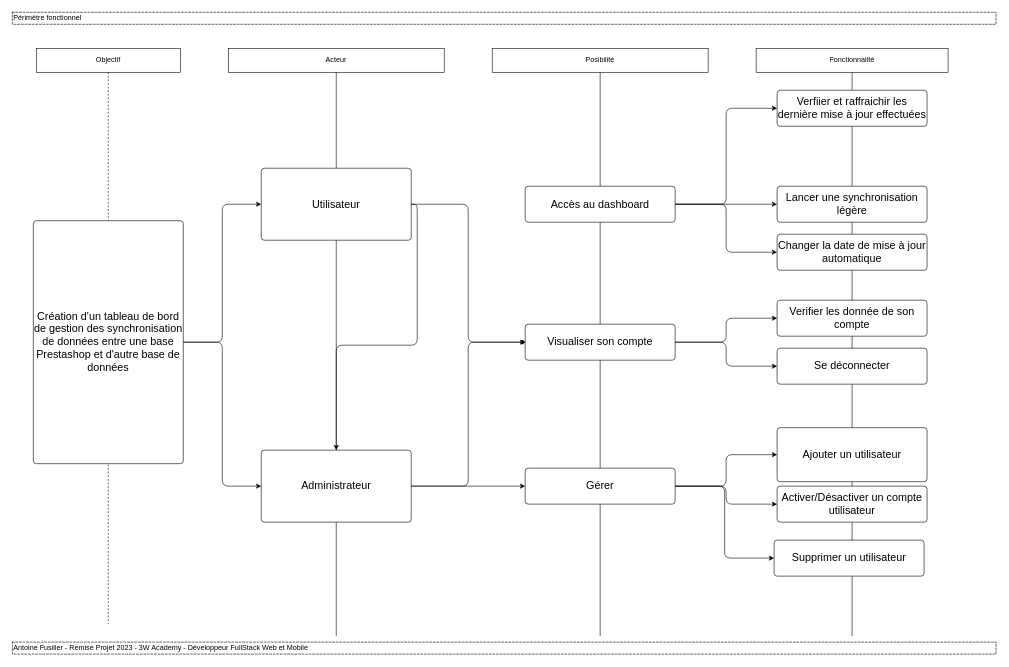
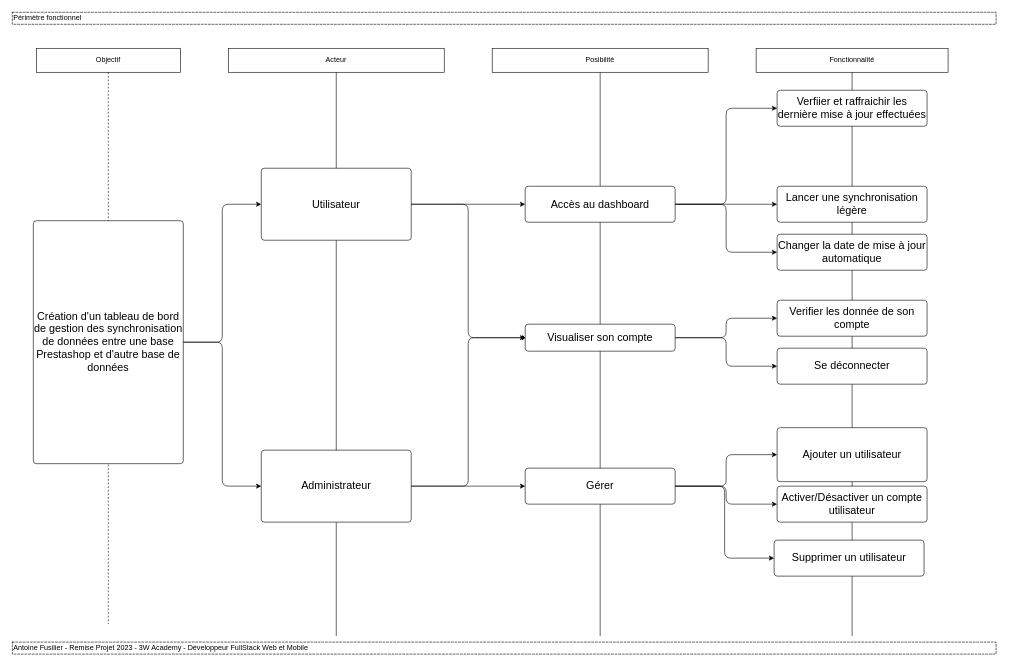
edge "Utilisateur" -> "Administrateur": now "Utilisateur" -> "Accès au dashboard"
node "Visualiser son compte": size 150x36 -> 150x27
